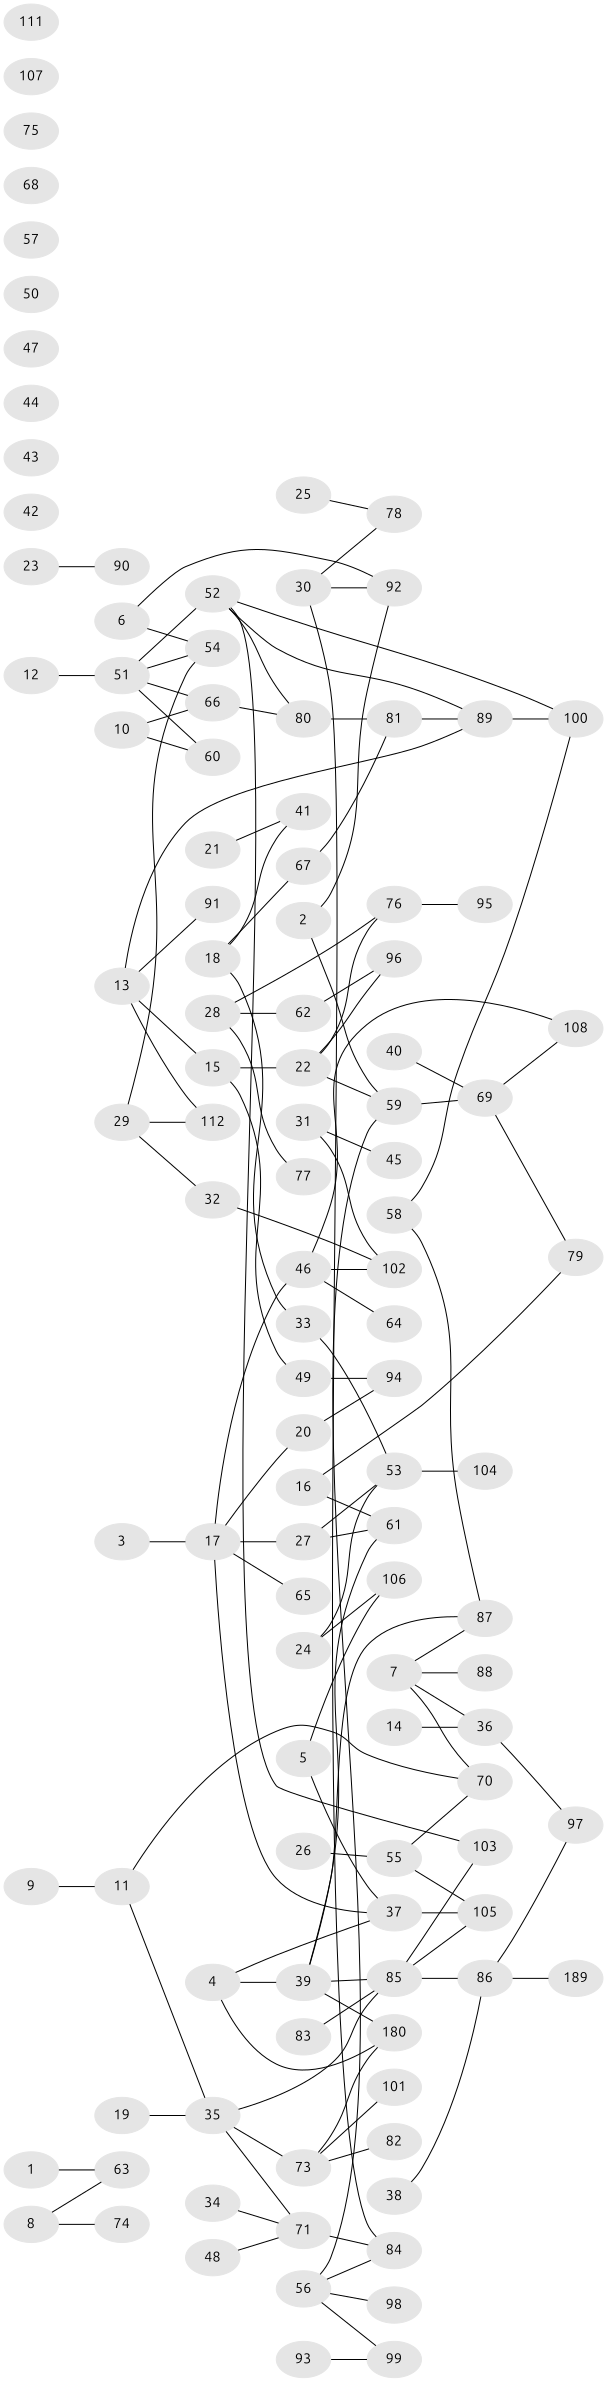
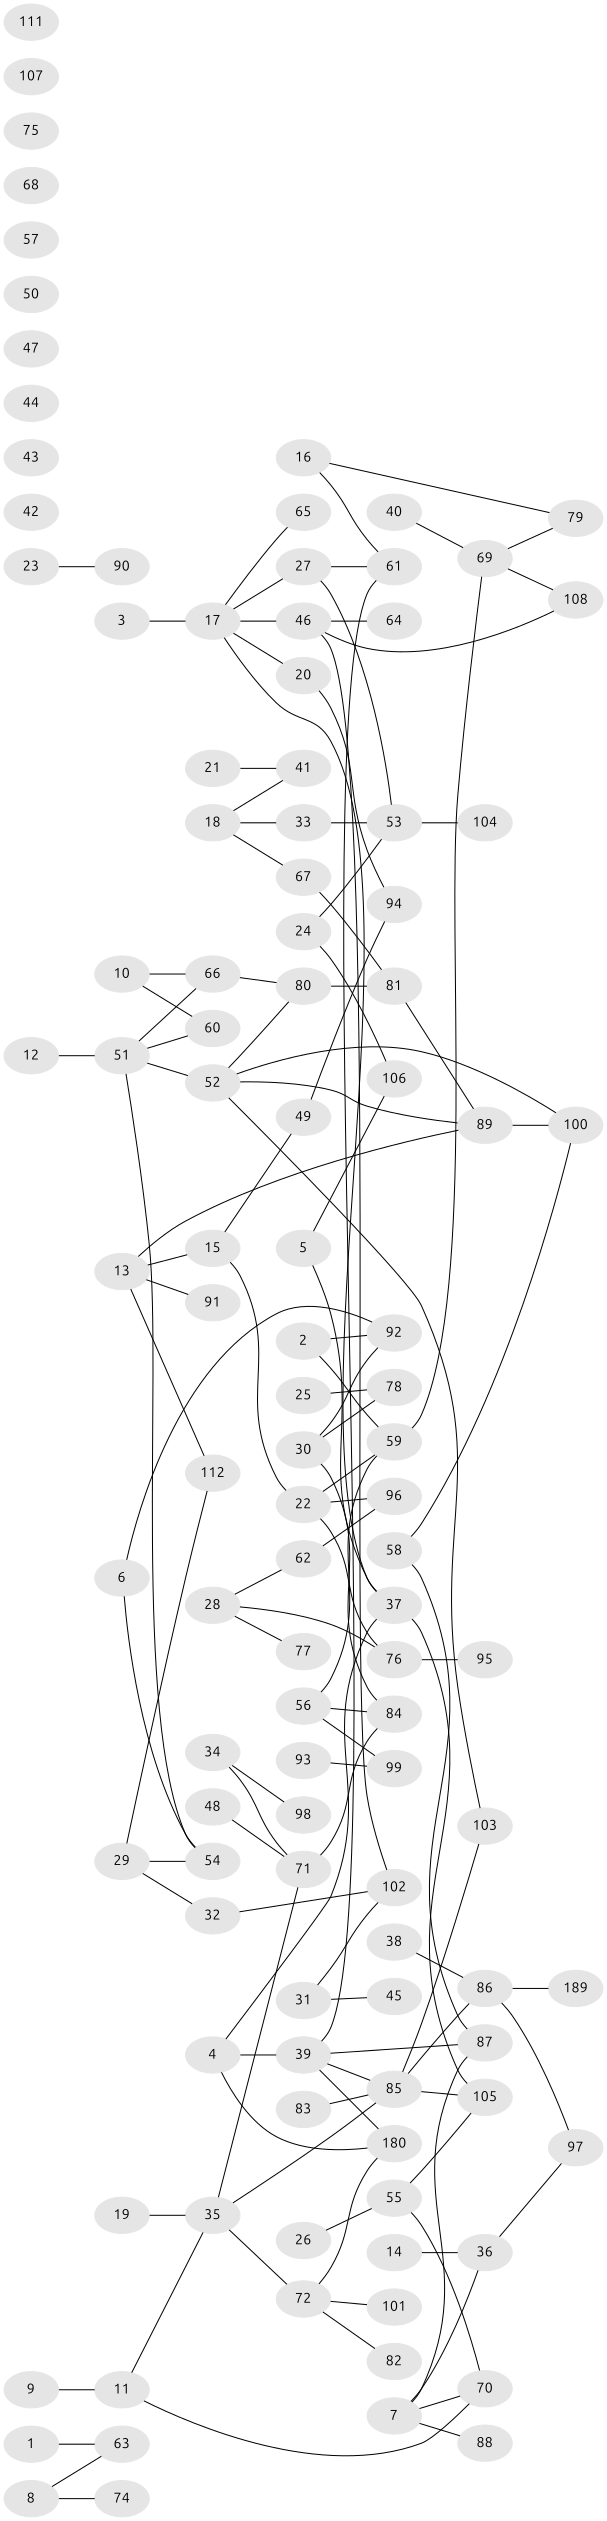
node "73": label "73" -> "72"
edge "56" -- "98": now "34" -- "98"
